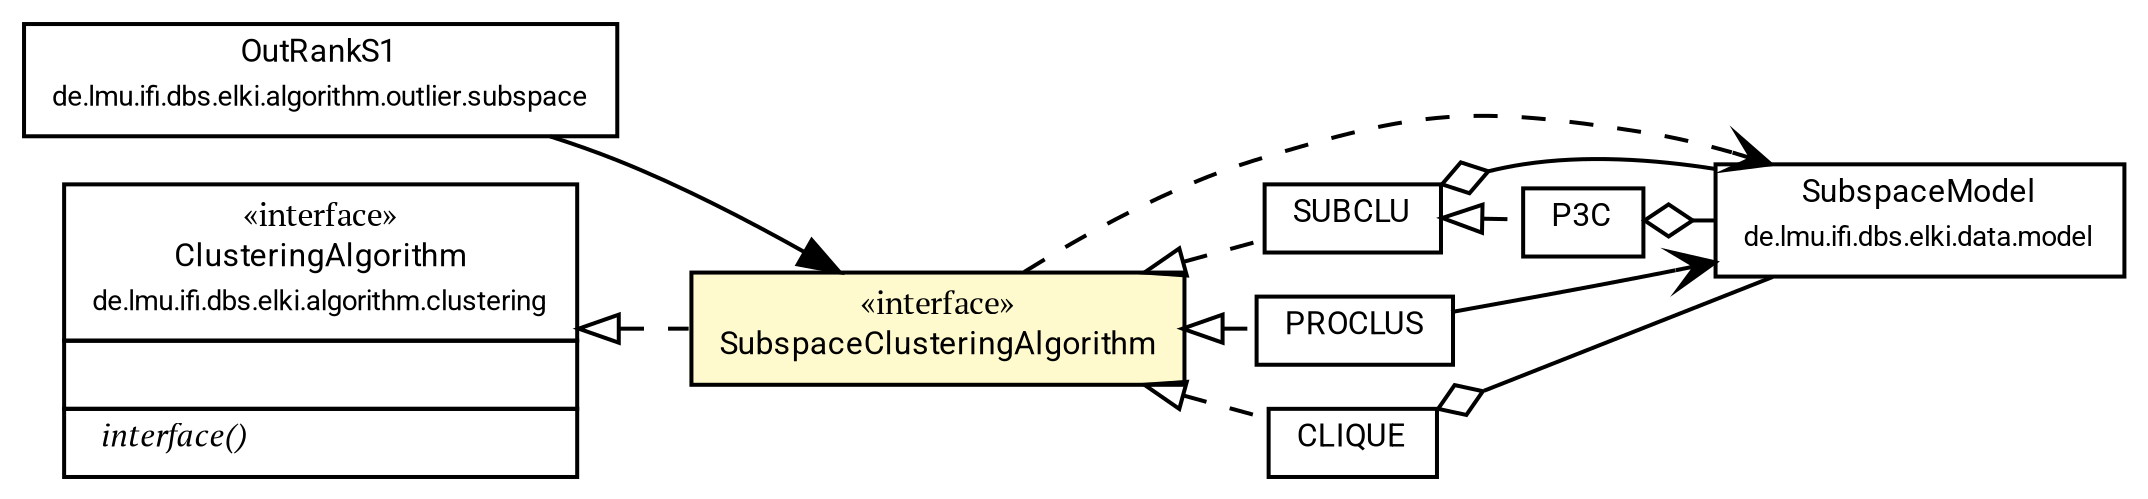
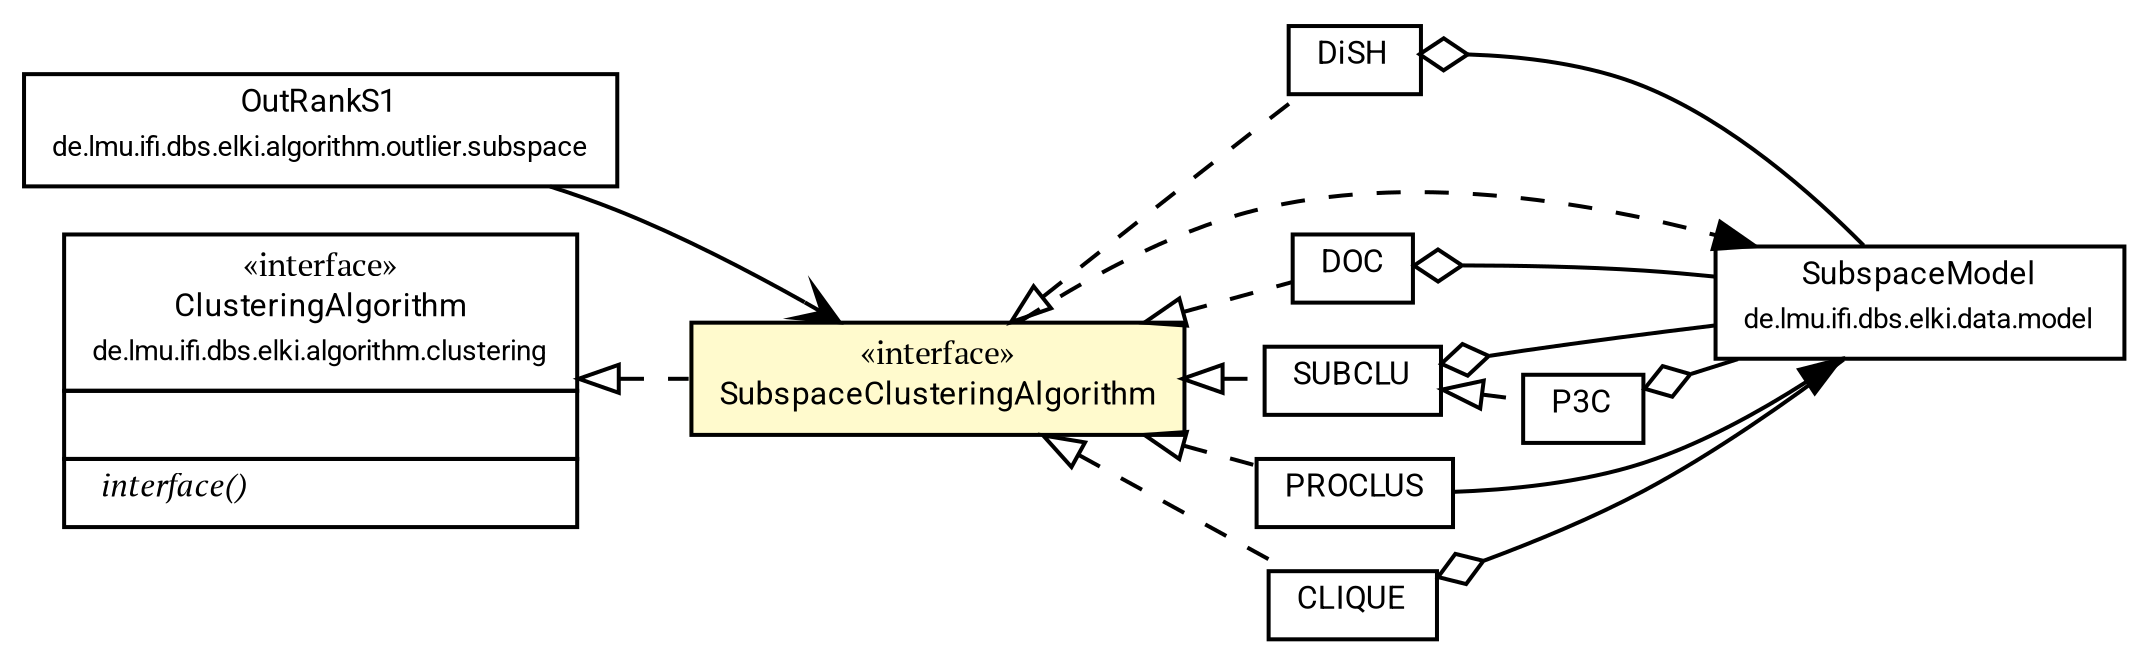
node "DiSH": added
edge "SubspaceClusteringAlgorithm" -> "SubspaceModel": arrowhead open -> normal
edge "OutRankS1" -> "SubspaceClusteringAlgorithm": arrowhead normal -> open
node "DOC": added
edge "PROCLUS" -> "SubspaceModel": arrowhead open -> normal
